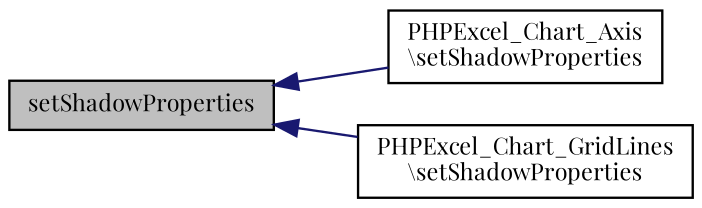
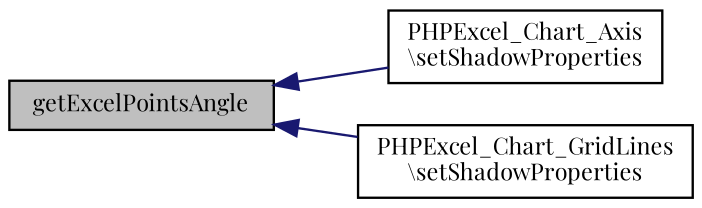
node "setShadowProperties": label "setShadowProperties" -> "getExcelPointsAngle"
